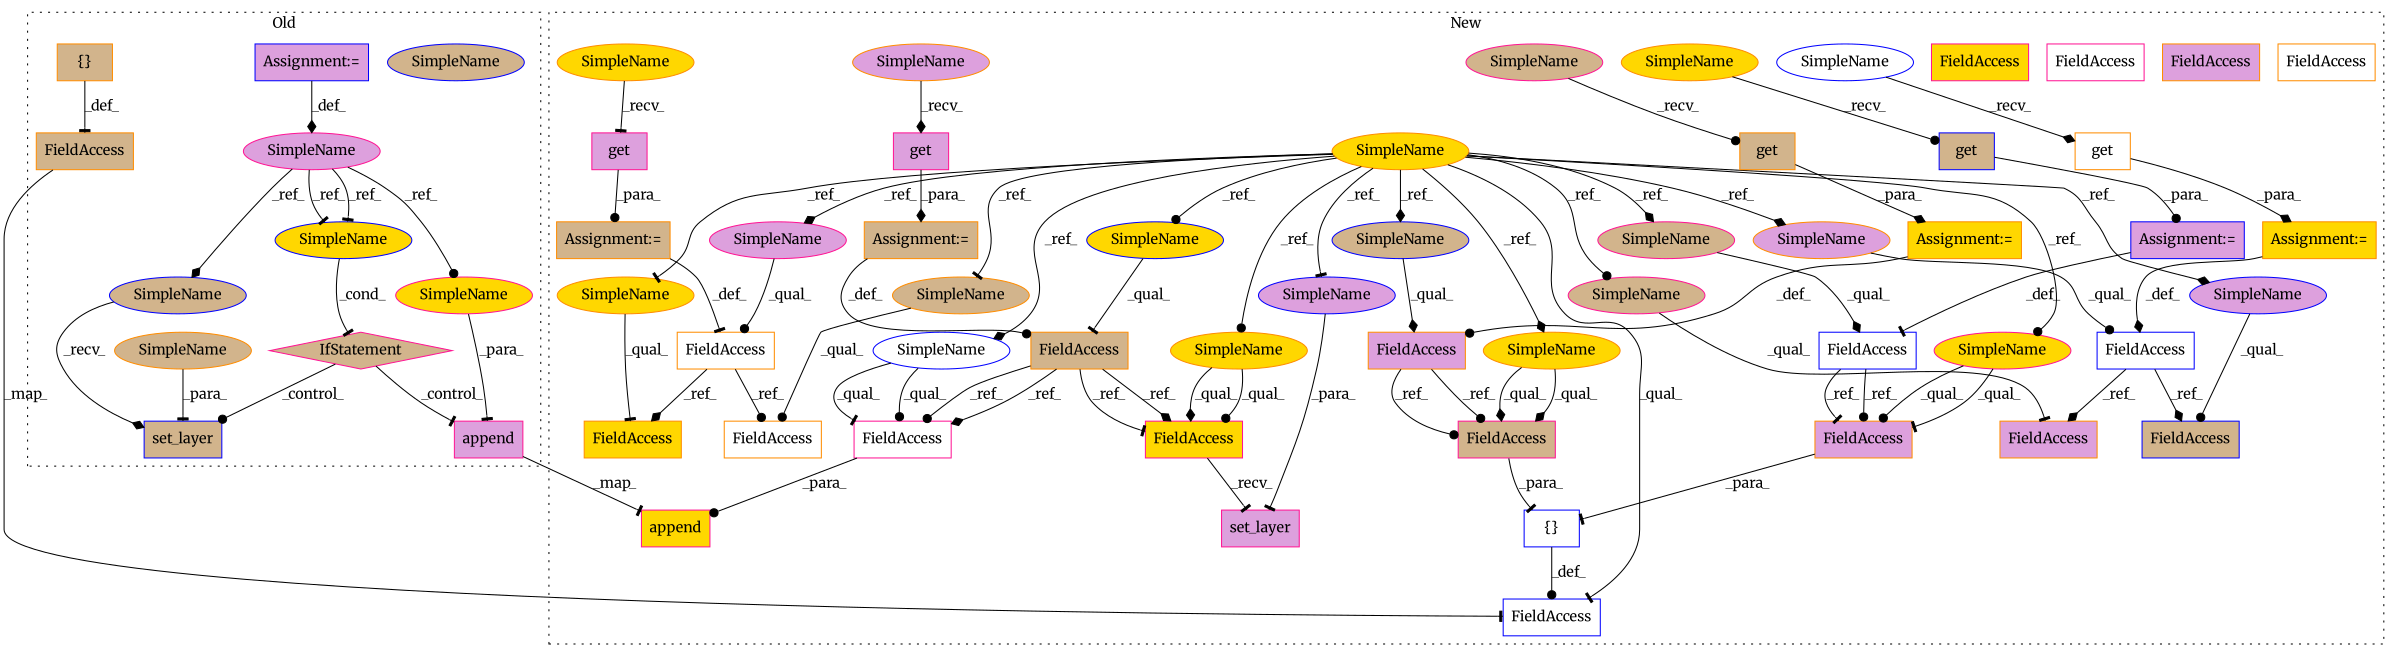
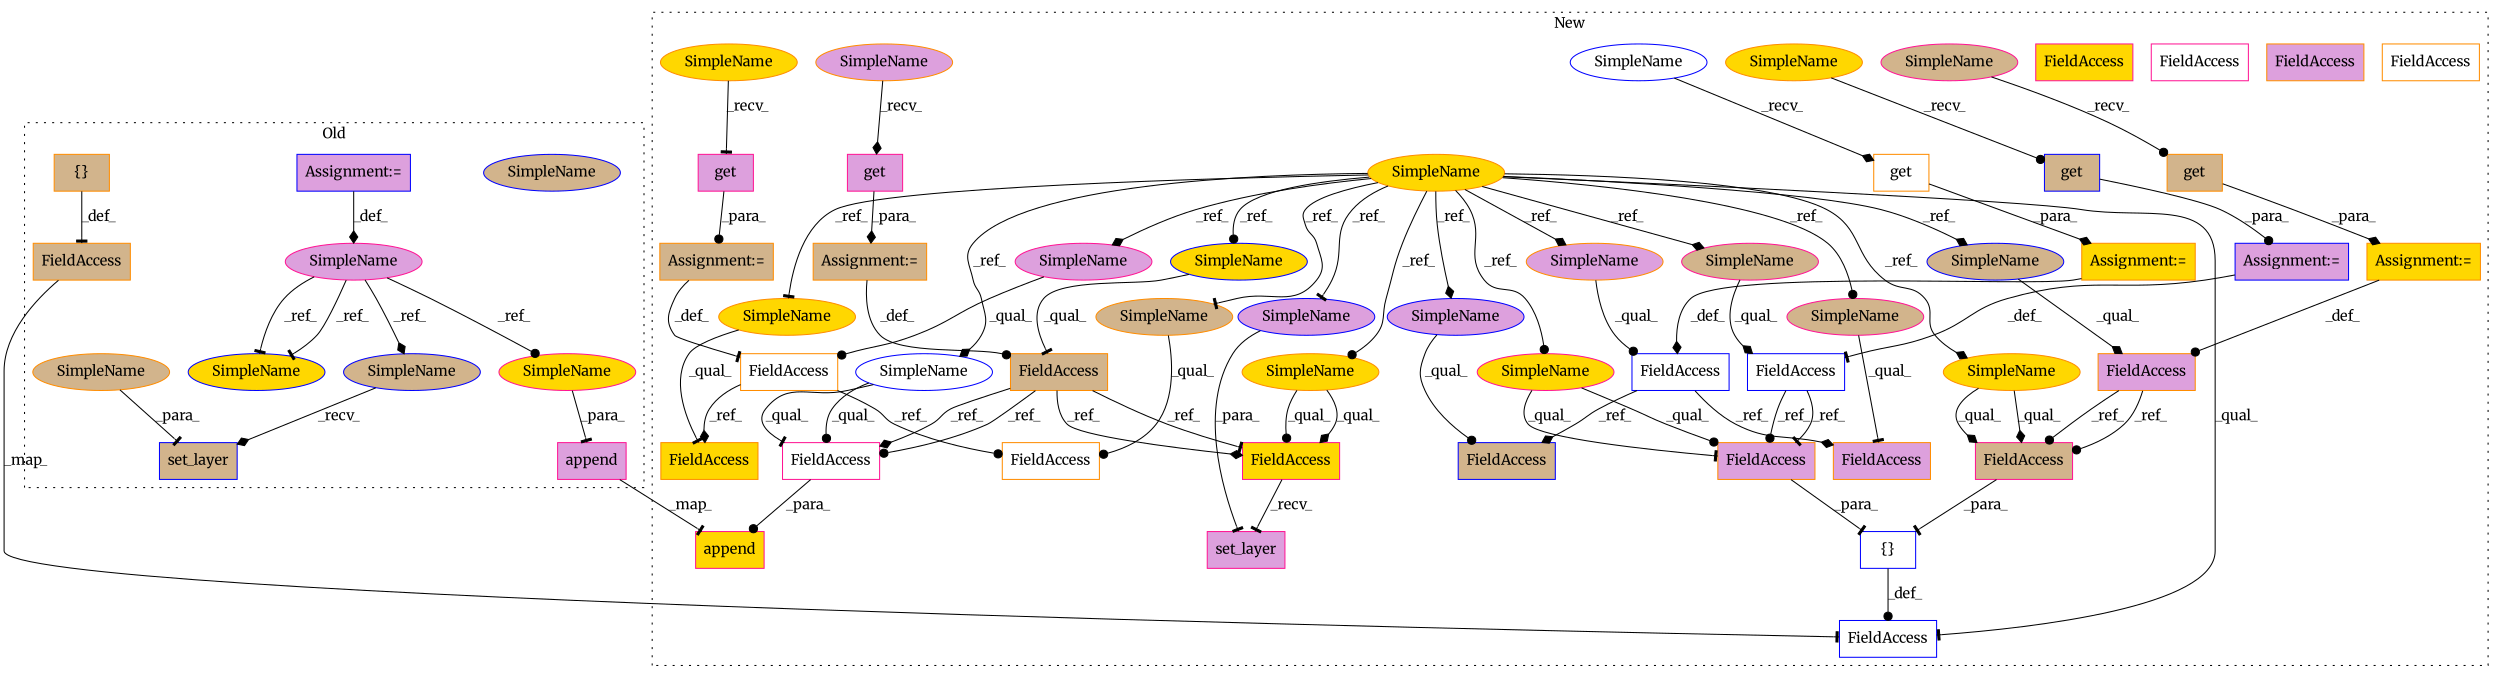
node "IfStatement": removed
